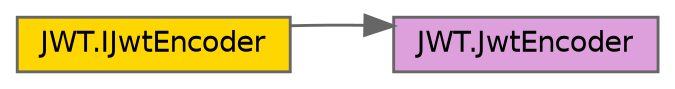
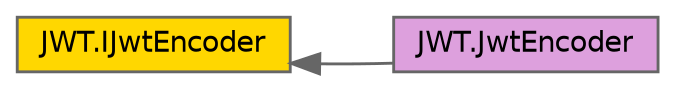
edge "JWT.IJwtEncoder" -> "JWT.JwtEncoder": reversed
